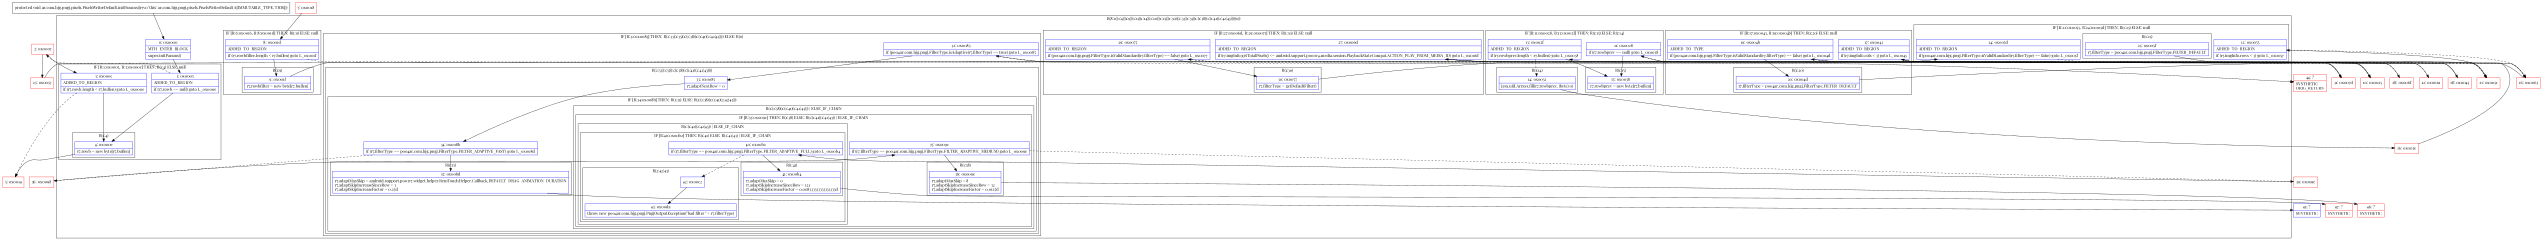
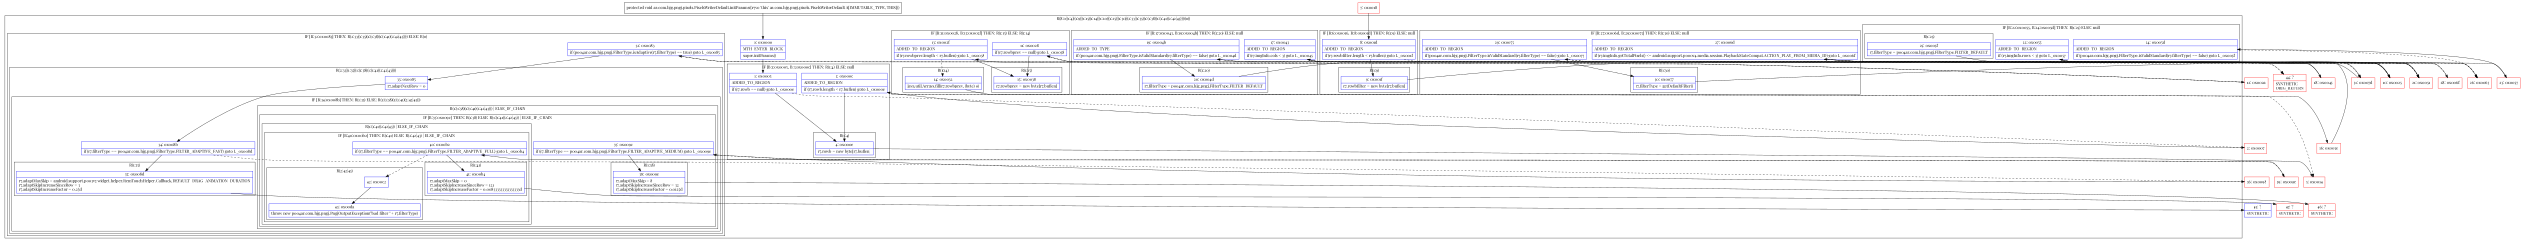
edge "26: 0x0063" -> "27: 0x006d": now "10: 0x0025" -> "27: 0x006d"
edge "2: 0x0007" -> "23: 0x0057": now "22: 0x0055" -> "23: 0x0057"
